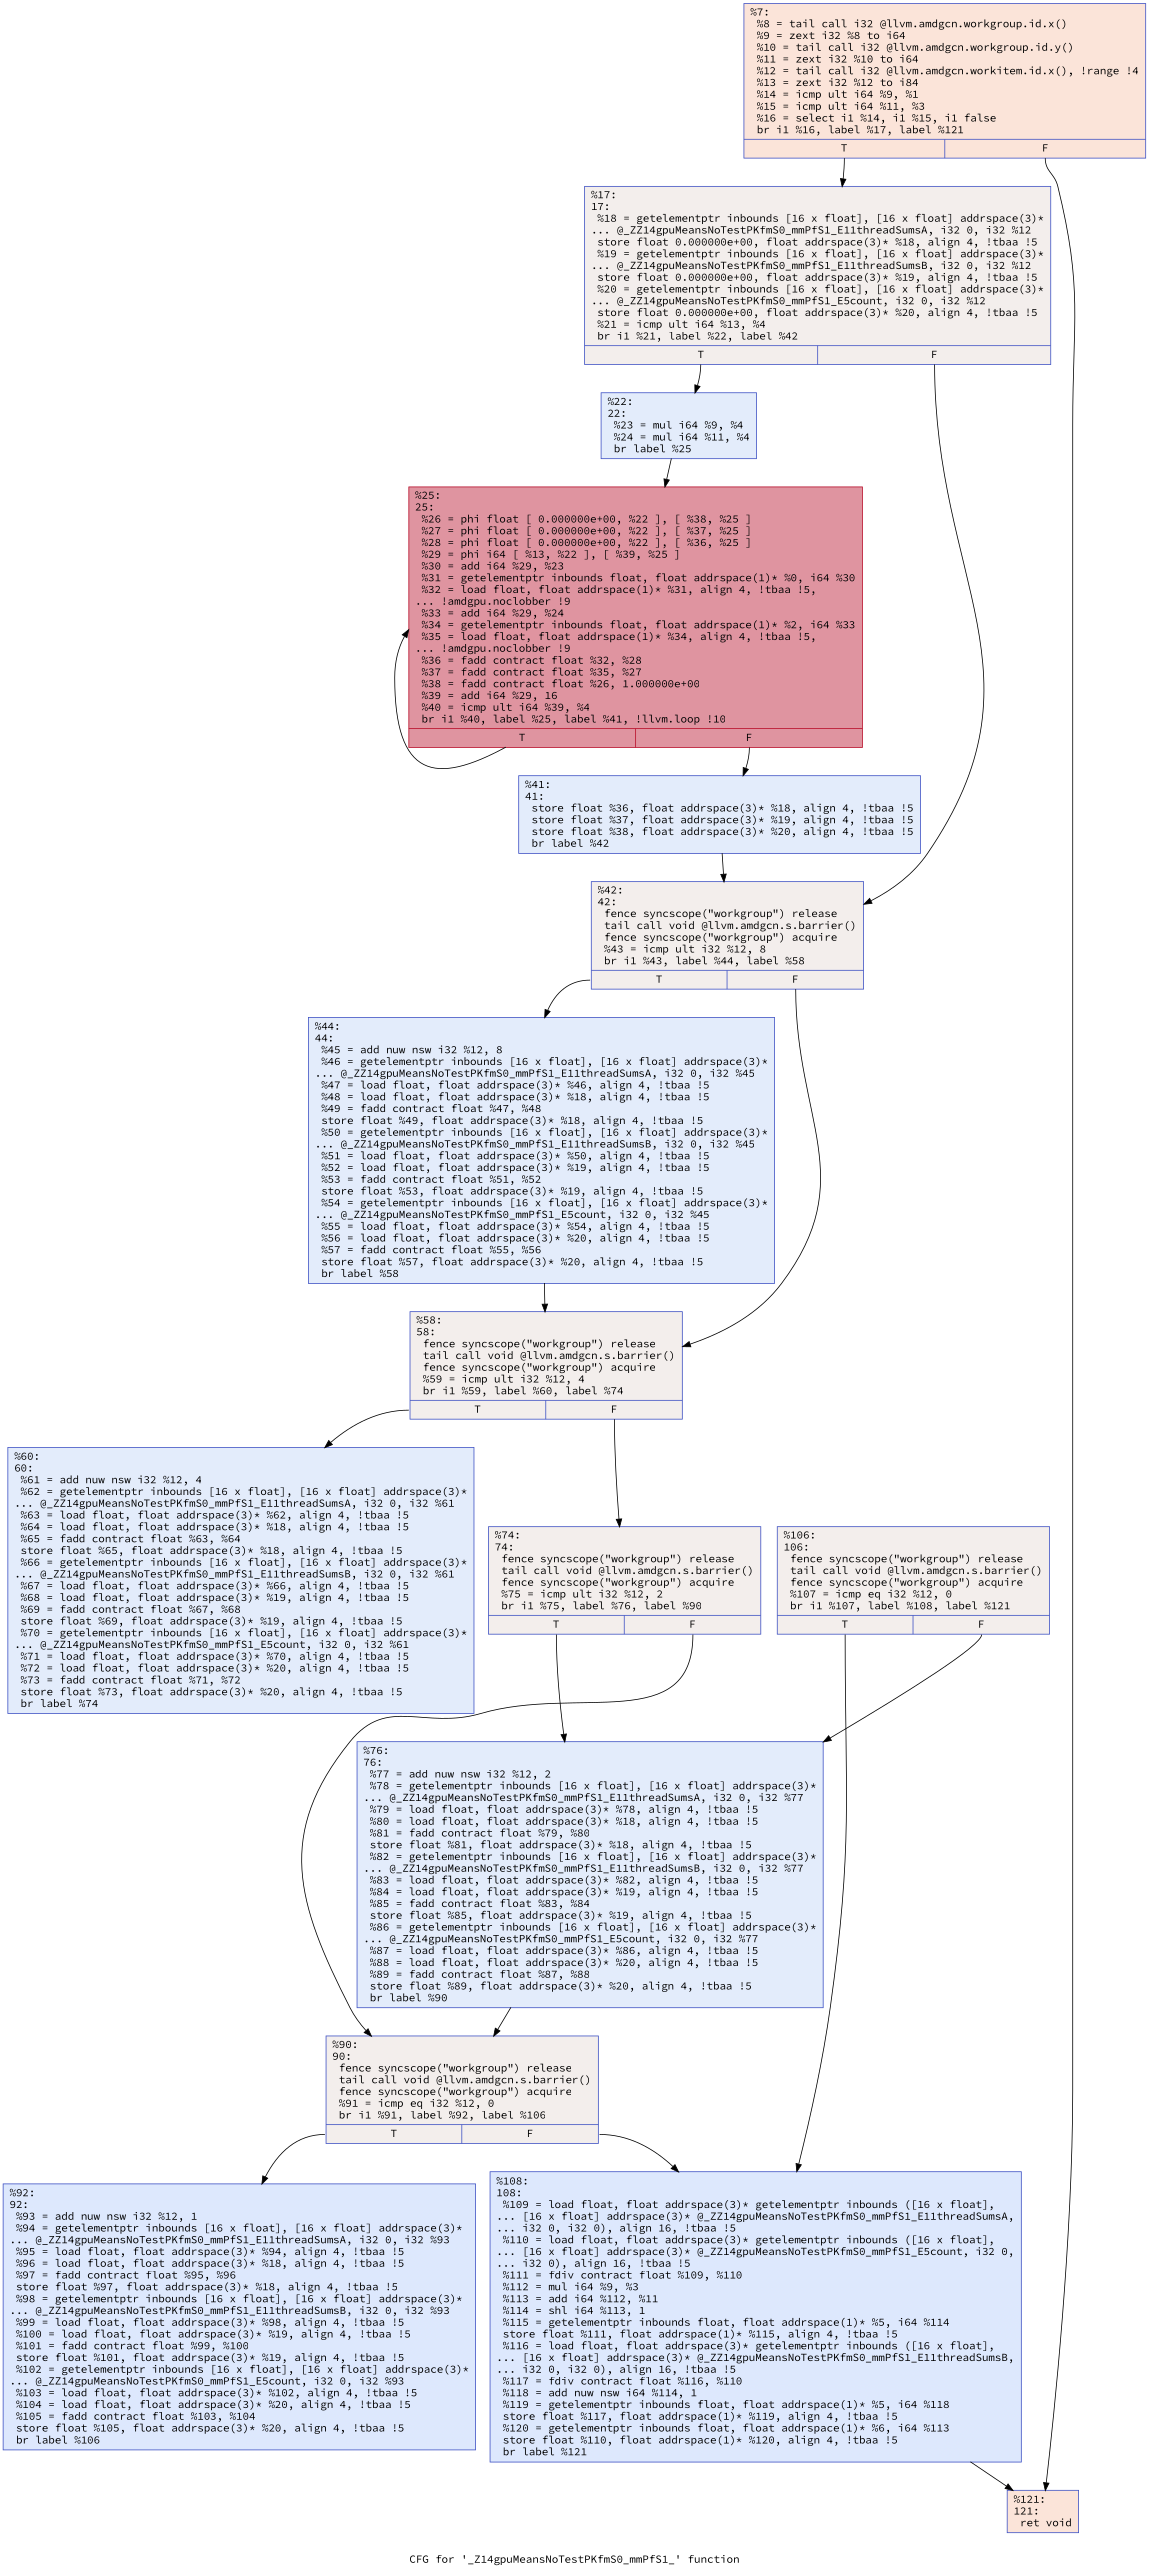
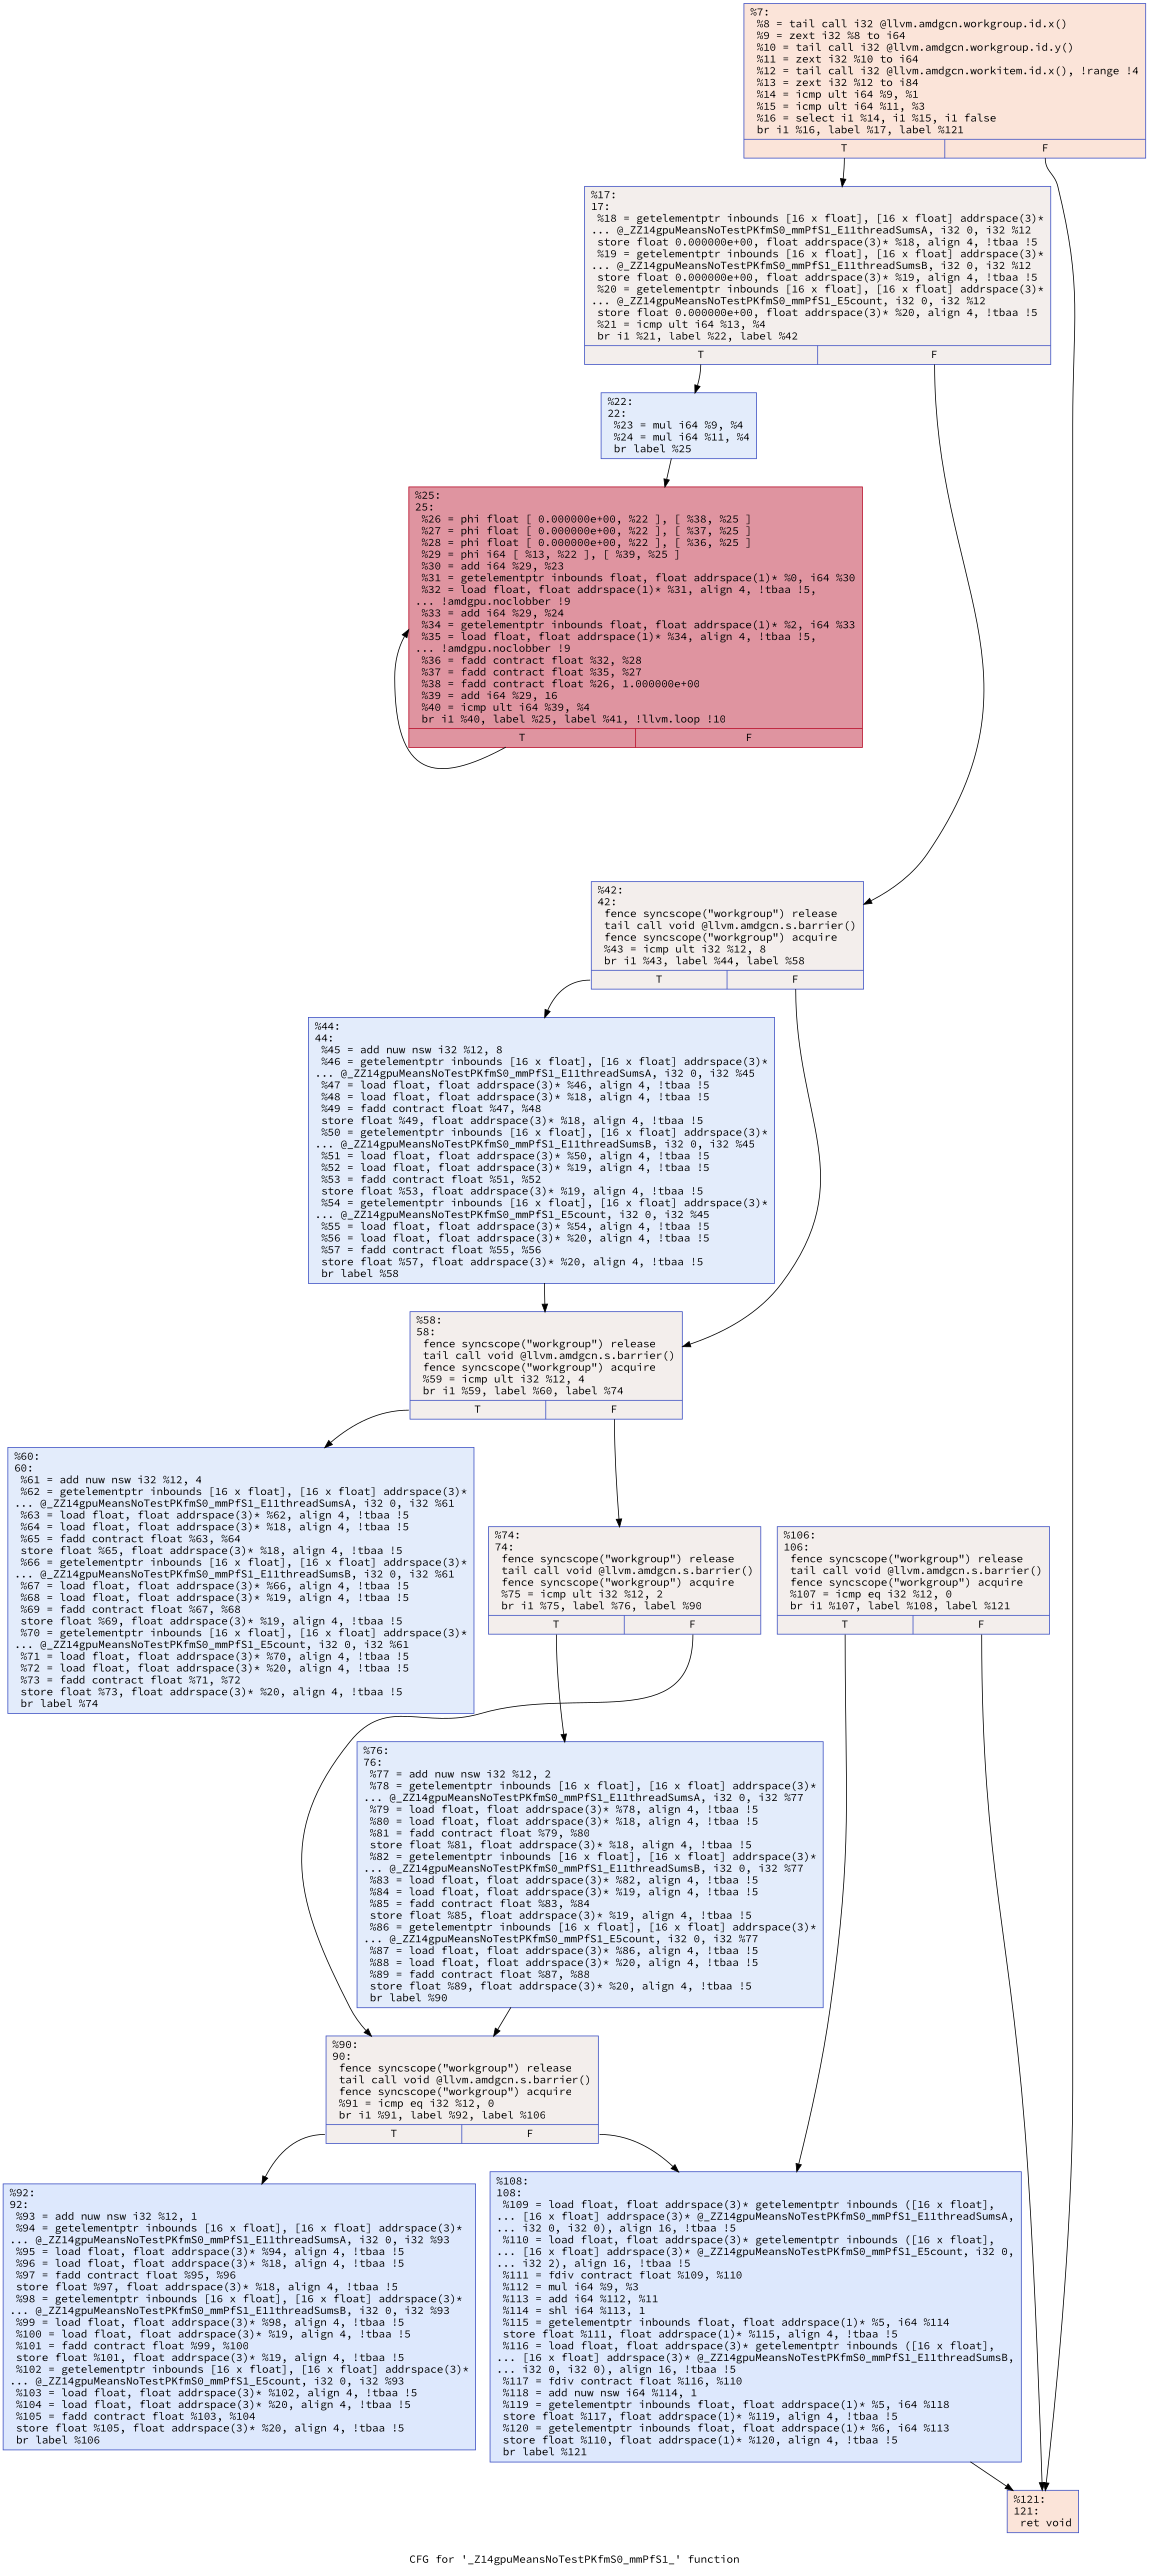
node "%41:": removed
edge "%106:" -> "%76:": now "%106:" -> "%121:"
node "%108:": text "... i32 0), align 16, !tbaa !5" -> "... i32 2), align 16, !tbaa !5"
